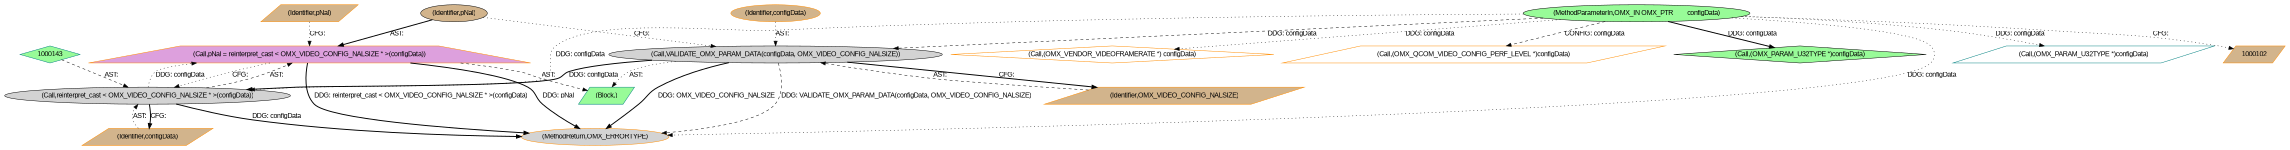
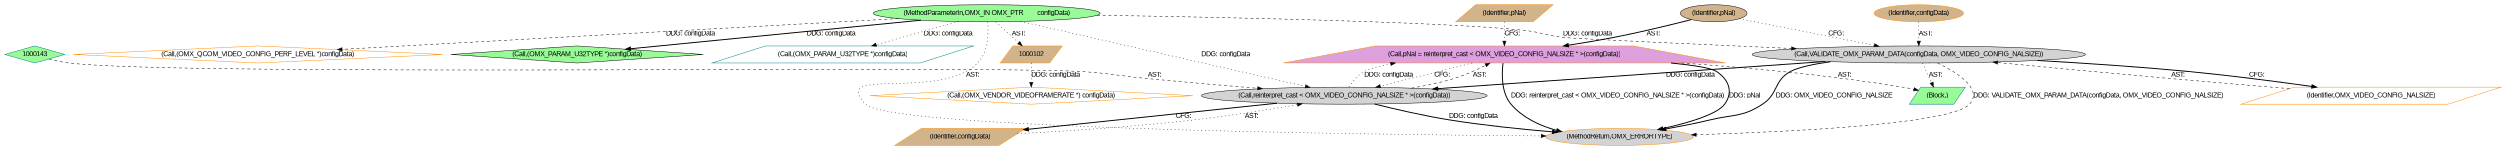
edge "(MethodParameterIn,OMX_IN OMX_PTR        configData)" -> "(Call,(OMX_VENDOR_VIDEOFRAMERATE *) configData)": now "1000102" -> "(Call,(OMX_VENDOR_VIDEOFRAMERATE *) configData)"
edge "(MethodParameterIn,OMX_IN OMX_PTR        configData)" -> "(Call,(OMX_QCOM_VIDEO_CONFIG_PERF_LEVEL *)configData)": label "CONFIG: configData" -> "DDG: configData"
edge "(MethodParameterIn,OMX_IN OMX_PTR        configData)" -> "1000102": label "CFG: " -> "AST: "
node "(Call,(OMX_QCOM_VIDEO_CONFIG_PERF_LEVEL *)configData)": shape parallelogram -> diamond
edge "(MethodParameterIn,OMX_IN OMX_PTR        configData)" -> "(MethodReturn,OMX_ERRORTYPE)": label "DDG: configData" -> "AST: "
node "(Identifier,OMX_VIDEO_CONFIG_NALSIZE)": fillcolor tan -> white
